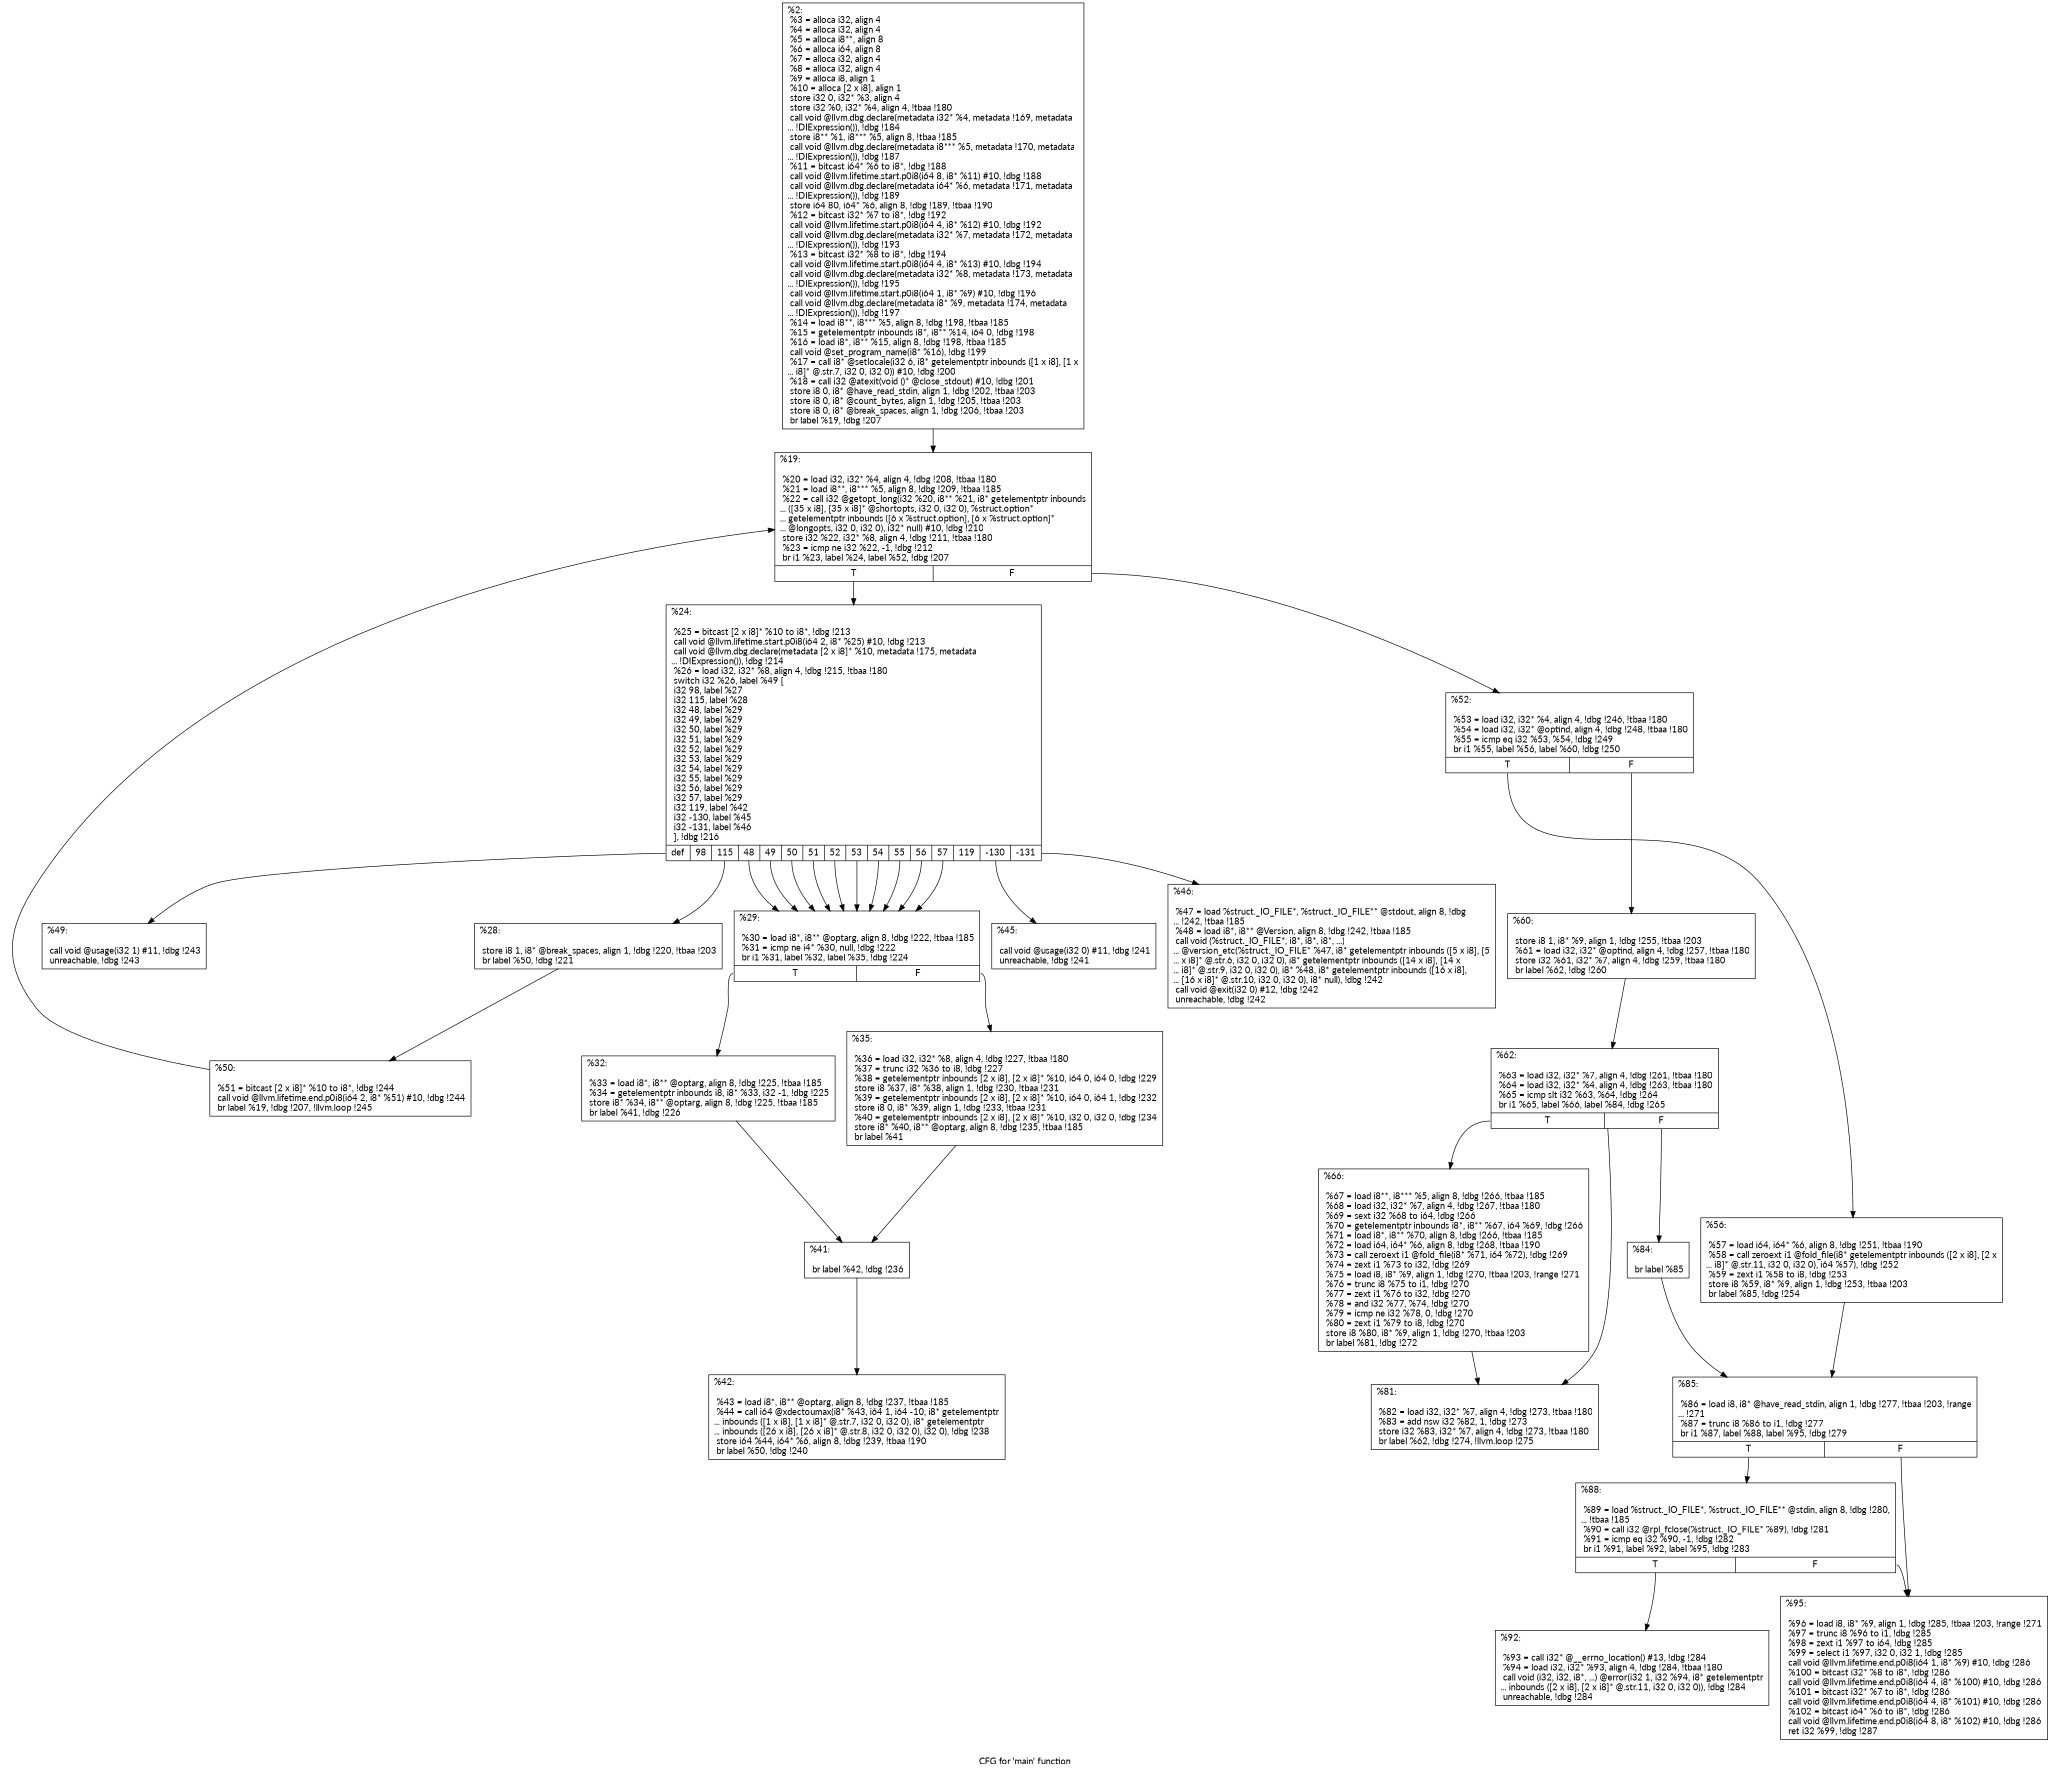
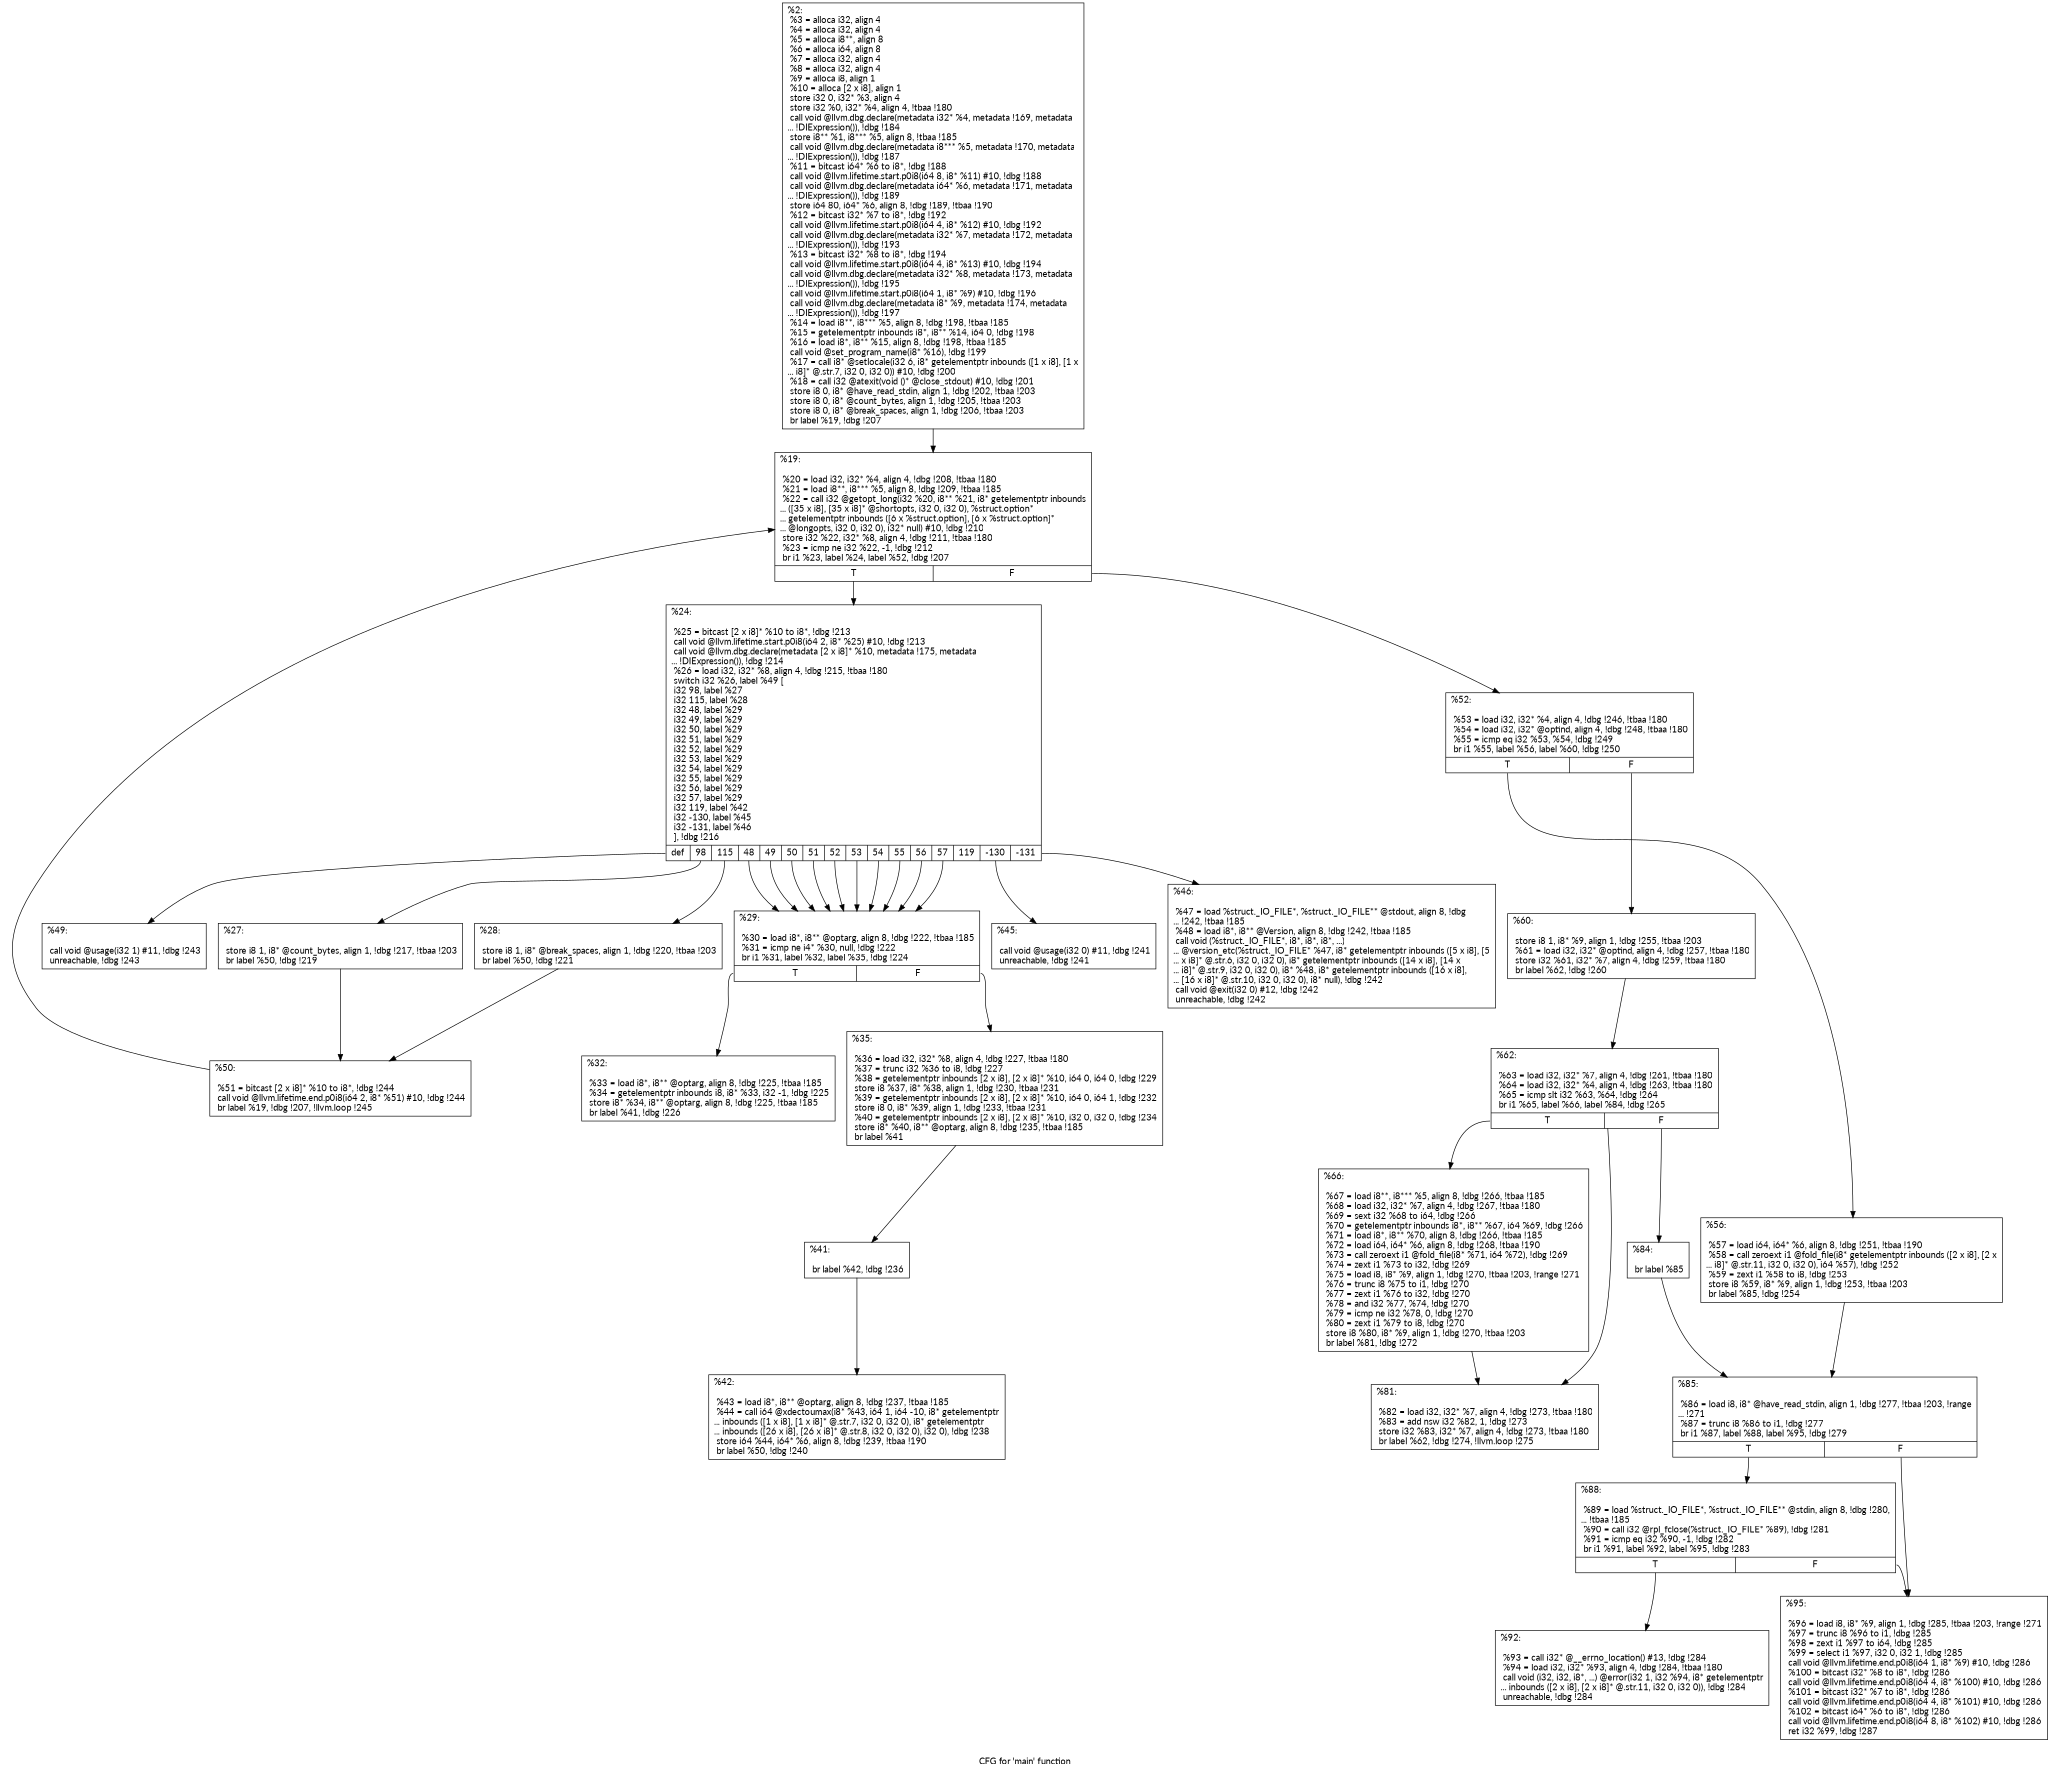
node "%27:": added
edge "%32:" -> "%41:": removed
